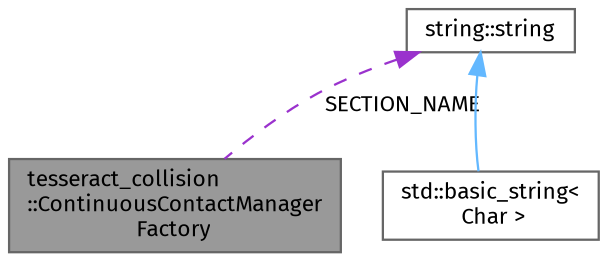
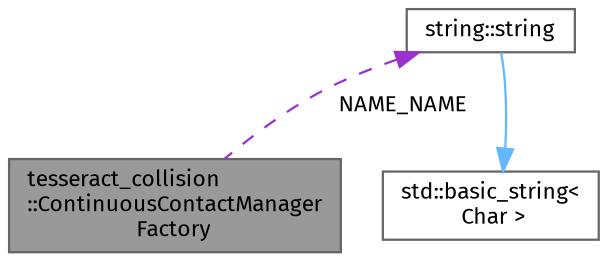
edge "tesseract_collision ::ContinuousContactManager Factory" -> "string::string": label " SECTION_NAME" -> " NAME_NAME"
edge "std::basic_string< Char >" -> "string::string": reversed
